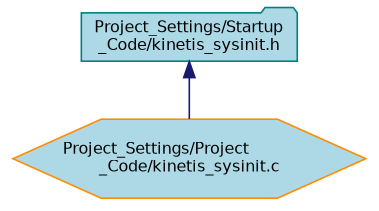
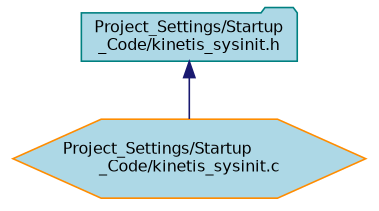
node "Project_Settings/Project _Code/kinetis_sysinit.c": label "Project_Settings/Project _Code/kinetis_sysinit.c" -> "Project_Settings/Startup _Code/kinetis_sysinit.c"
